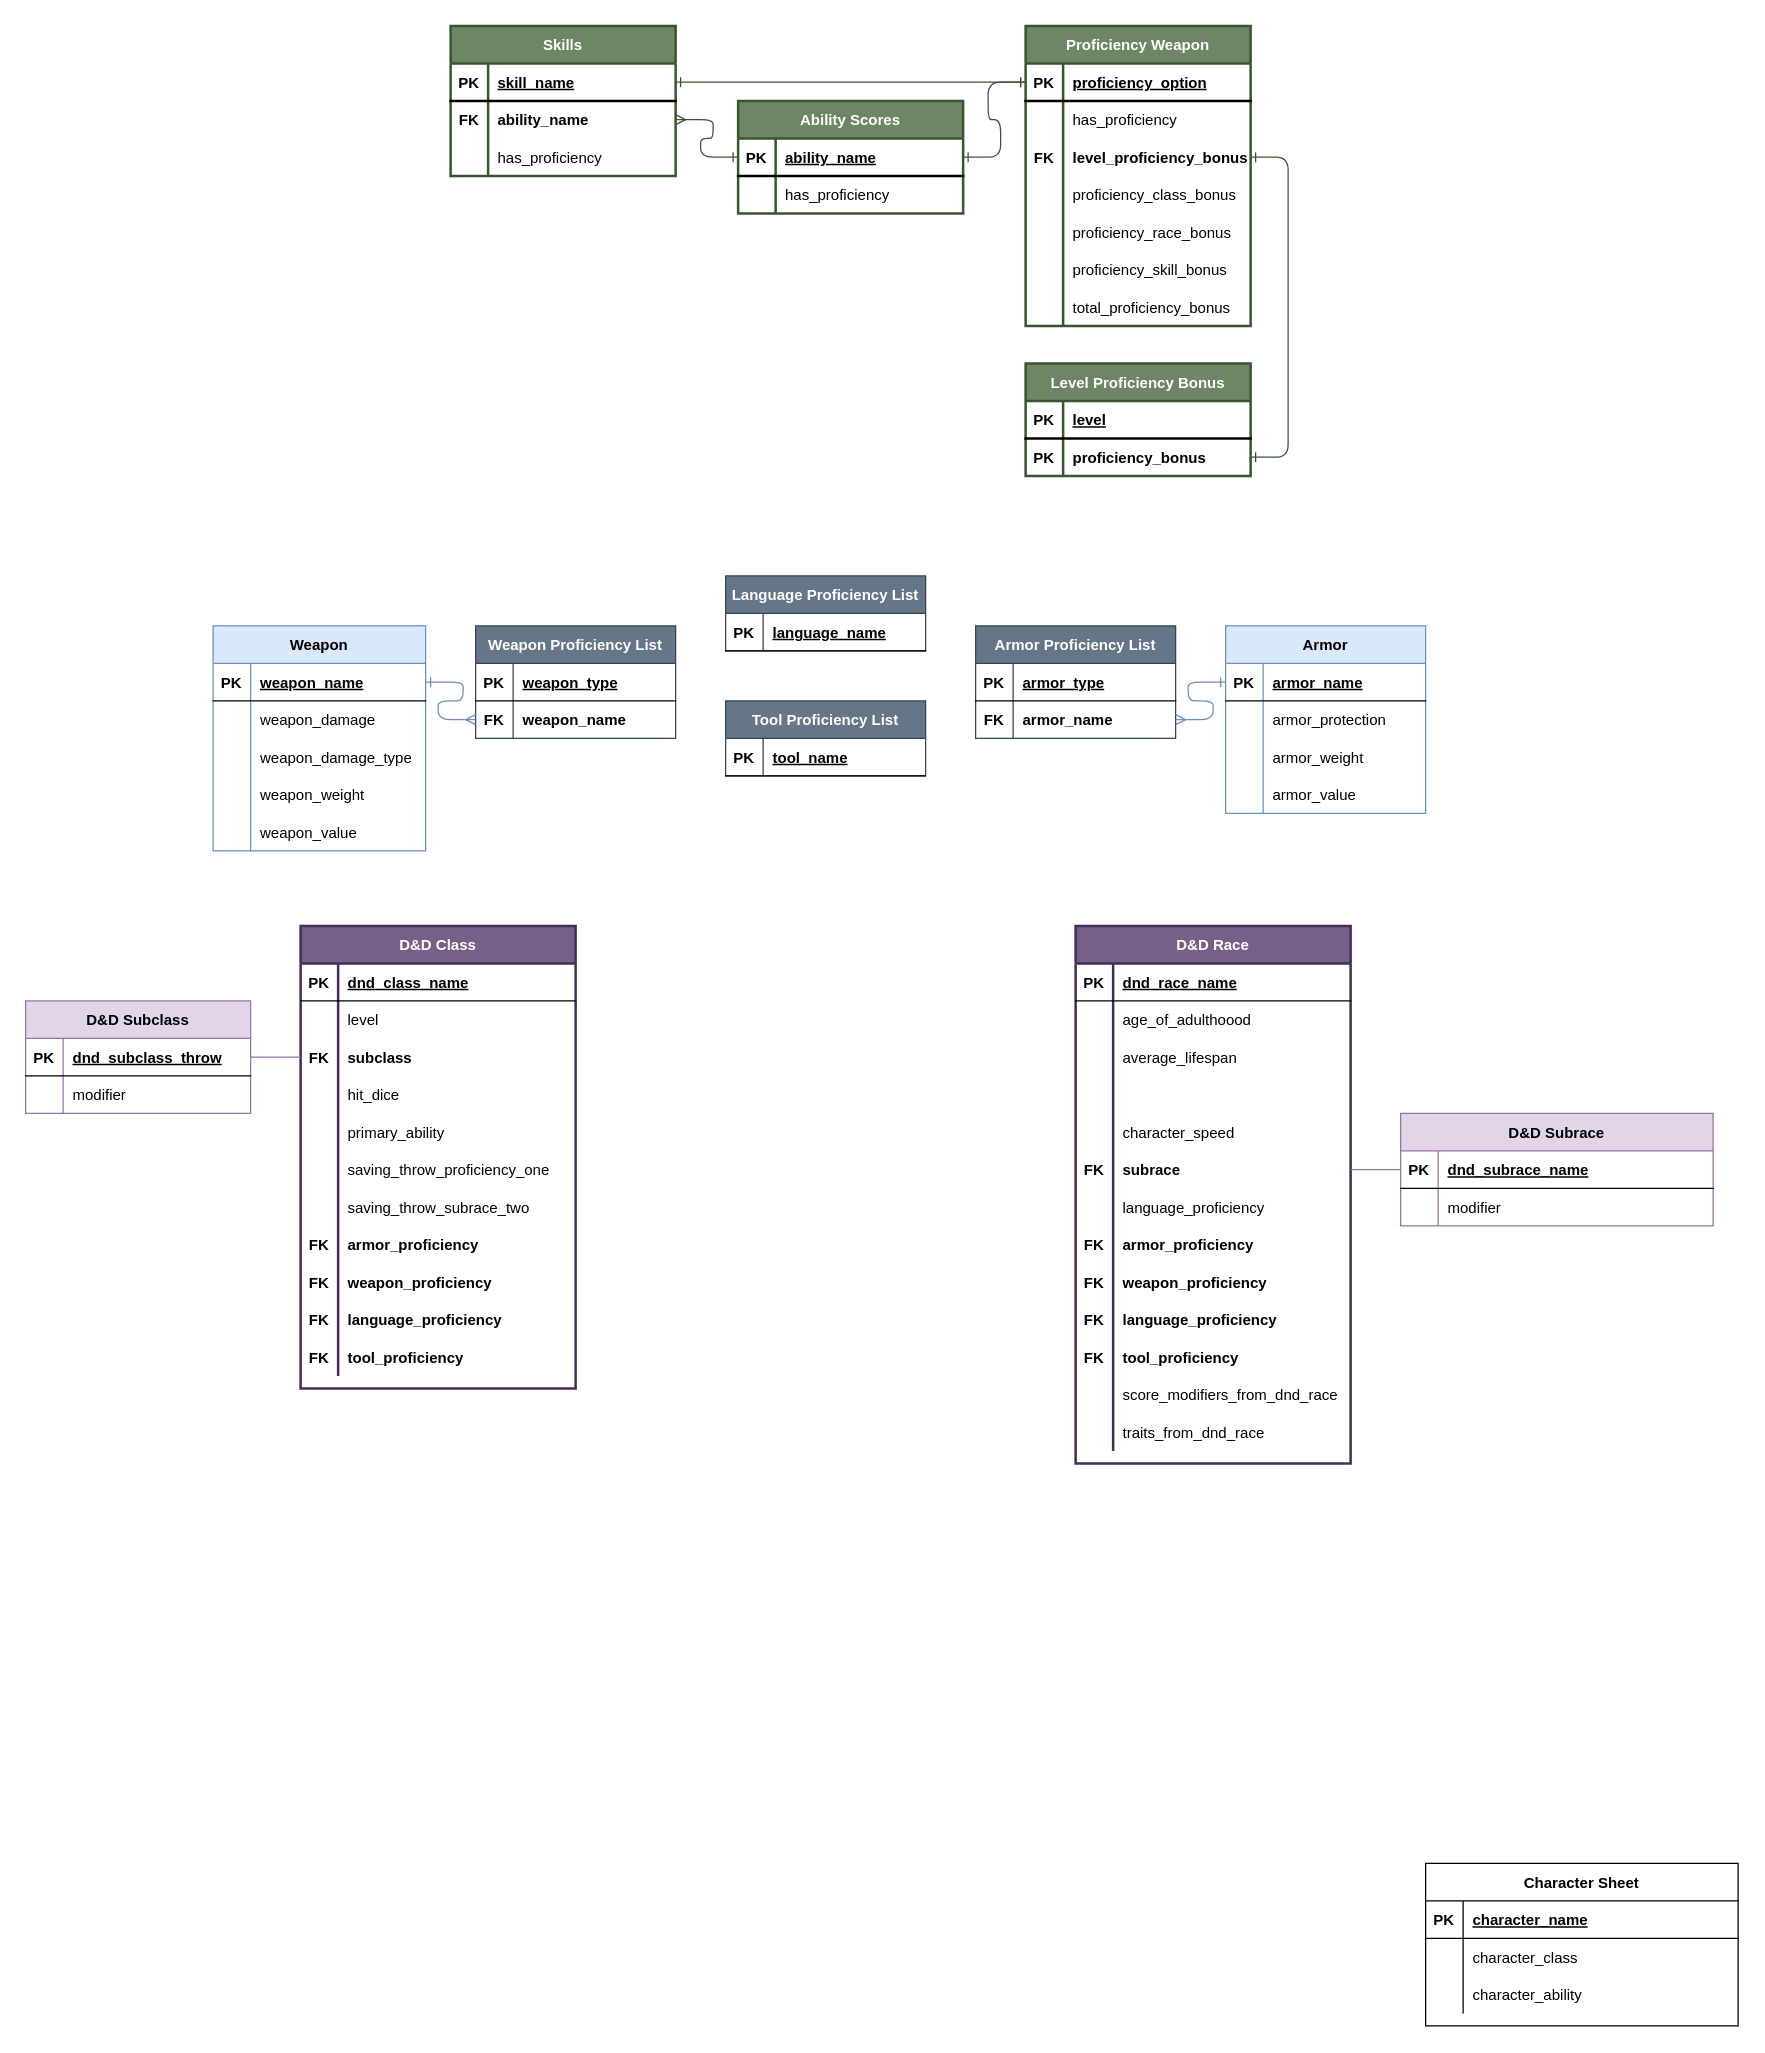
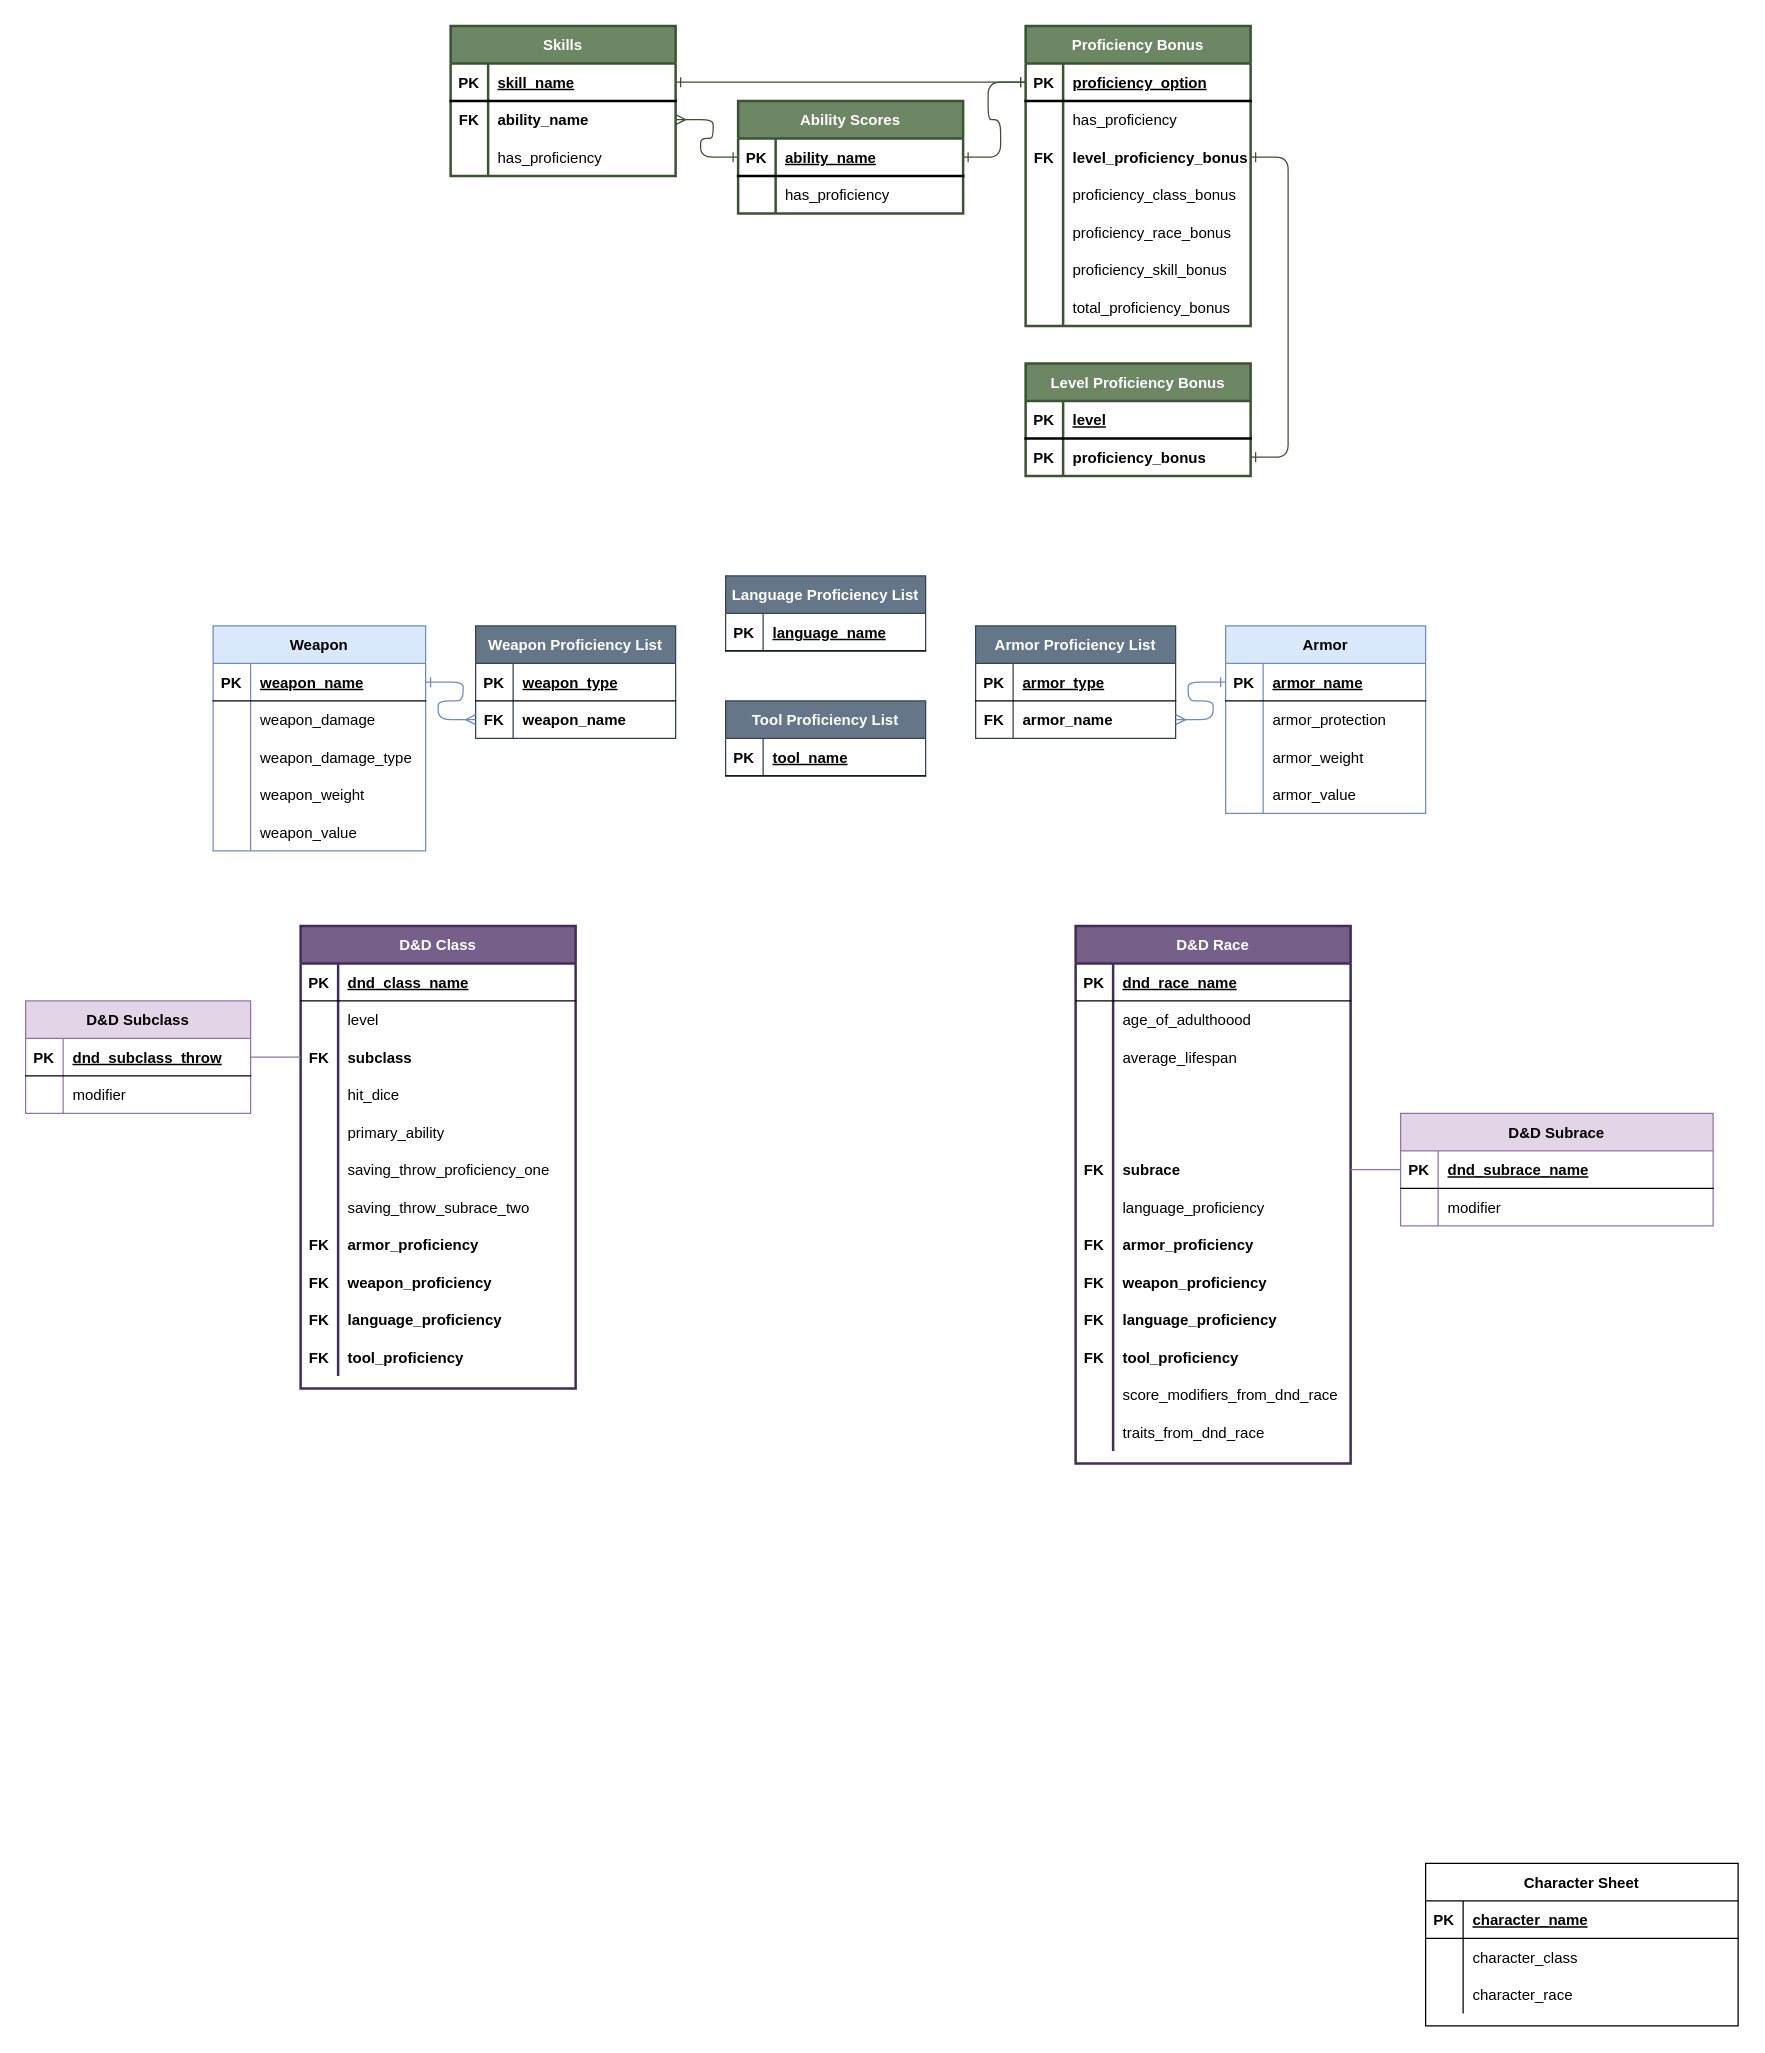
node "Proficiency Weapon": label "Proficiency Weapon" -> "Proficiency Bonus"
node "character_speed": removed
node "character_ability": label "character_ability" -> "character_race"
